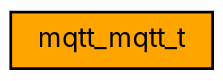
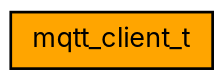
node "mqtt_mqtt_t": label "mqtt_mqtt_t" -> "mqtt_client_t"
